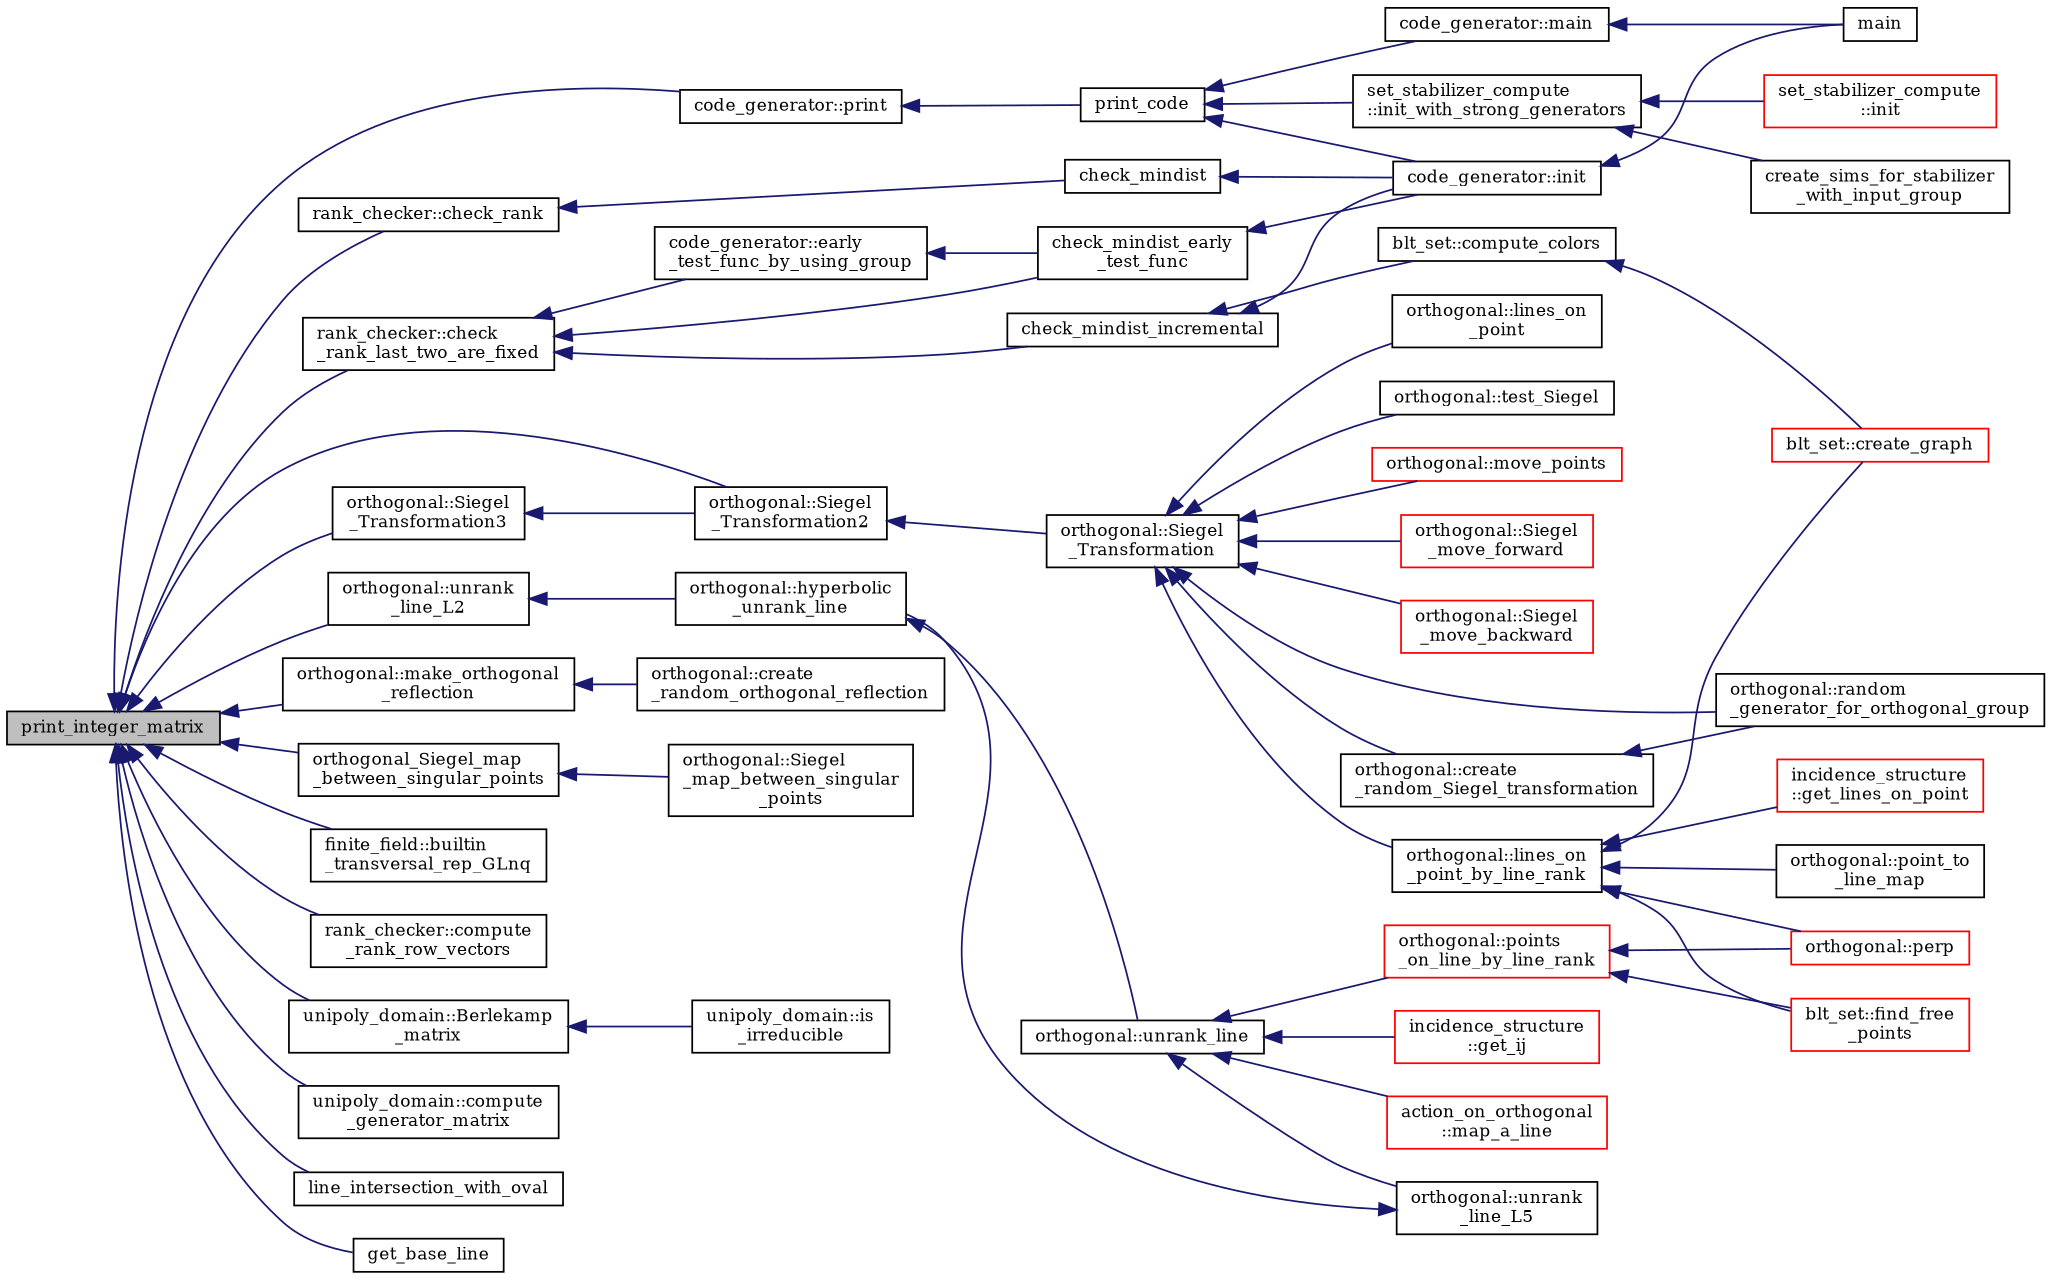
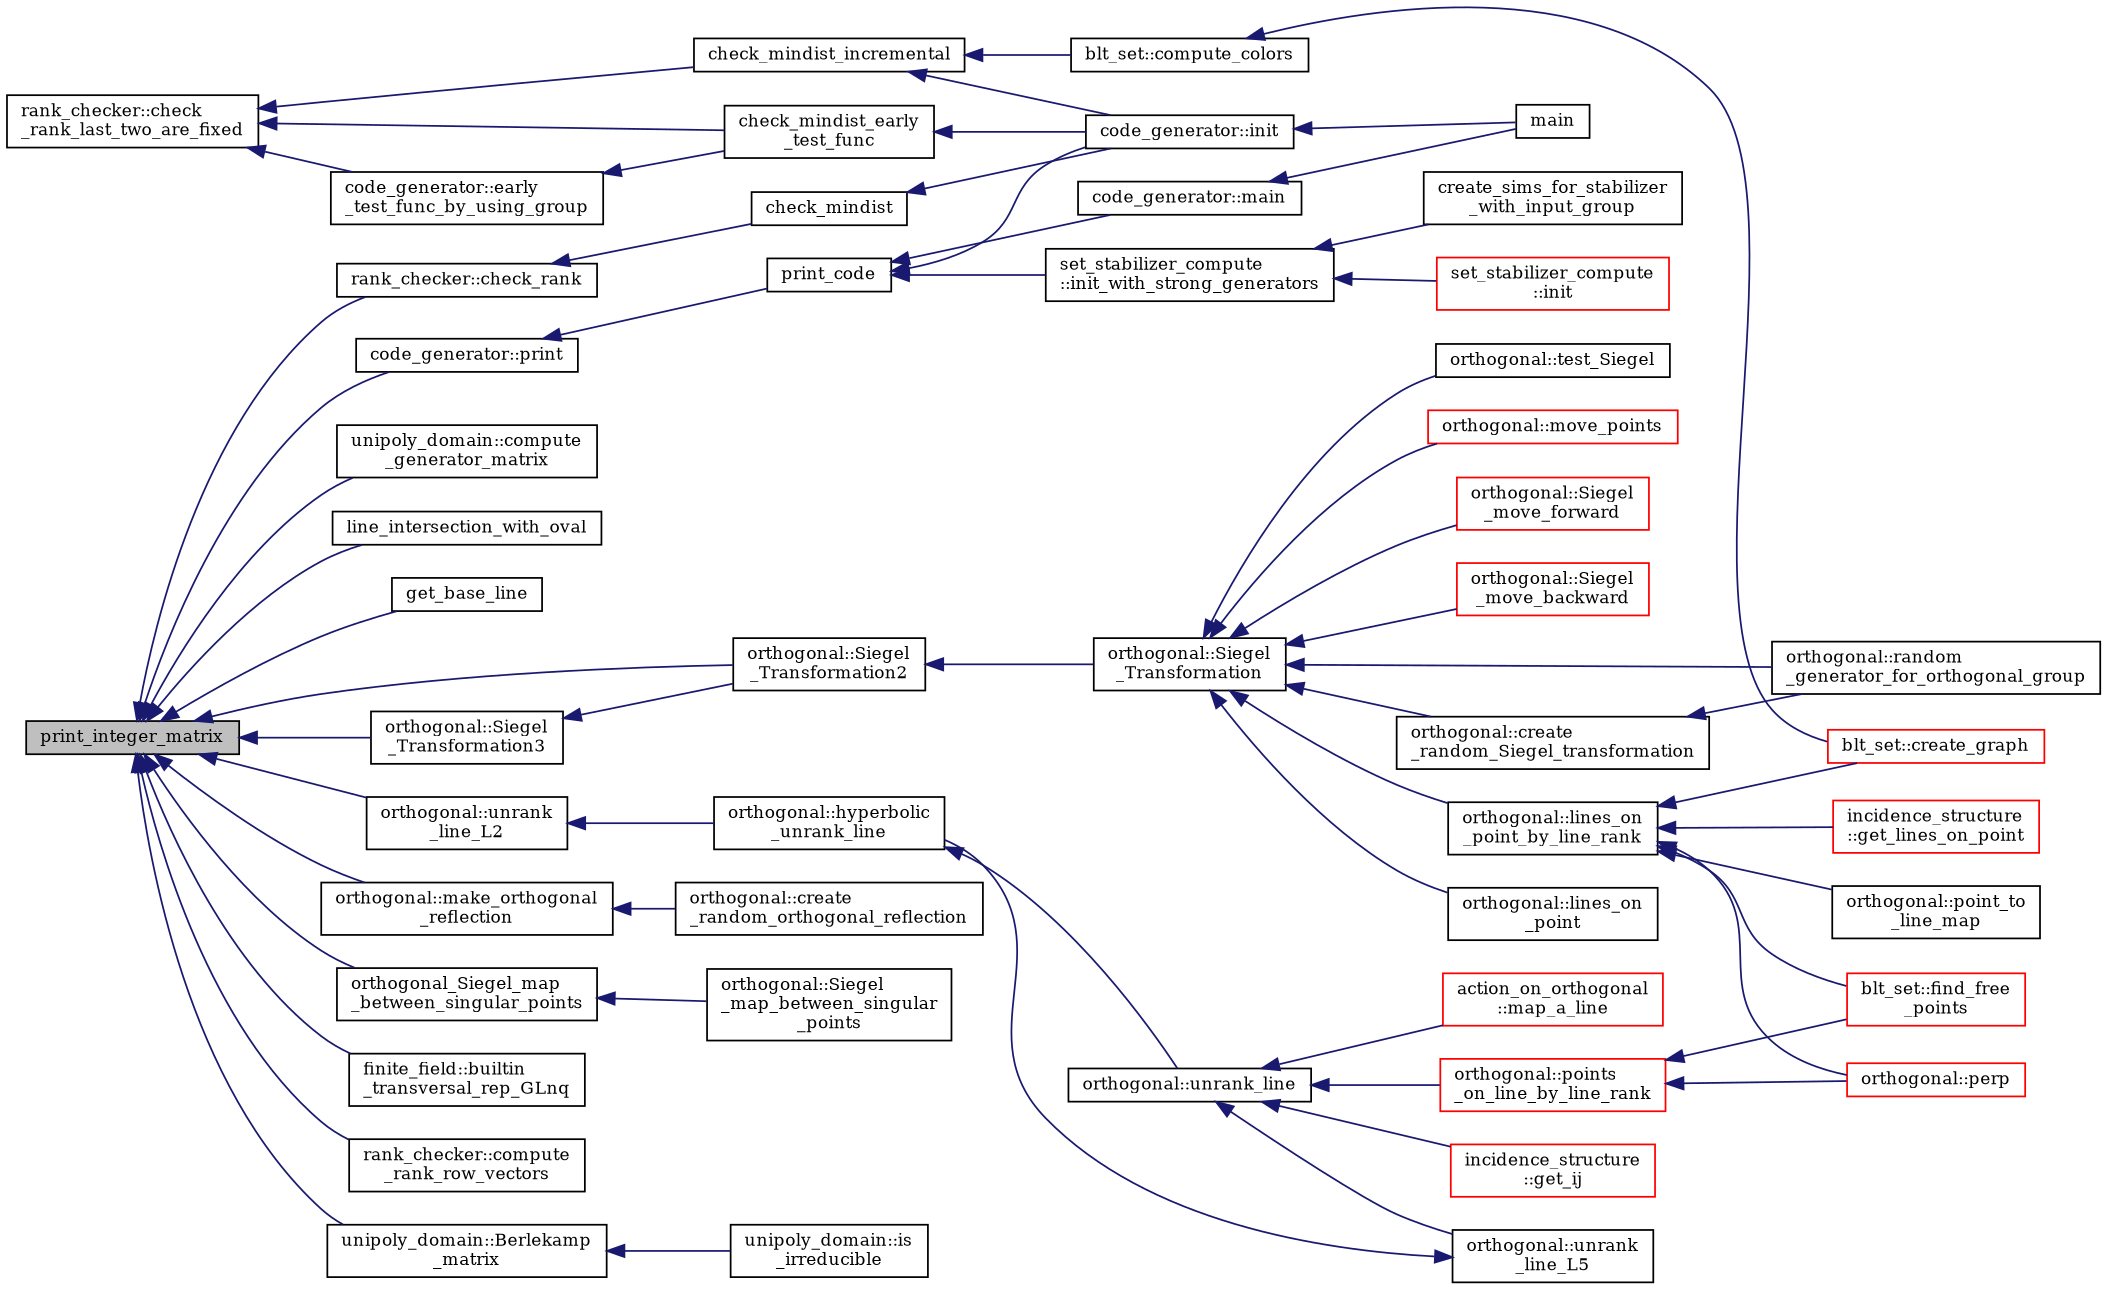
edge "rank_checker::check _rank_last_two_are_fixed" -> "print_integer_matrix": removed
